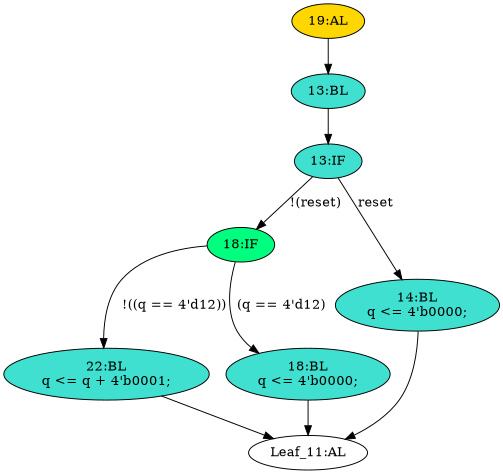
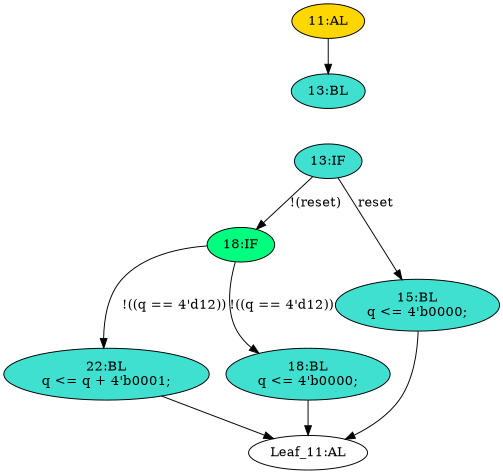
node "19:AL": label "19:AL" -> "11:AL"
edge "13:BL" -> "13:IF": removed
edge "18:IF" -> "18:BL q <= 4'b0000;": label "(q == 4'd12)" -> "!((q == 4'd12))"
node "14:BL q <= 4'b0000;": label "14:BL q <= 4'b0000;" -> "15:BL q <= 4'b0000;"
